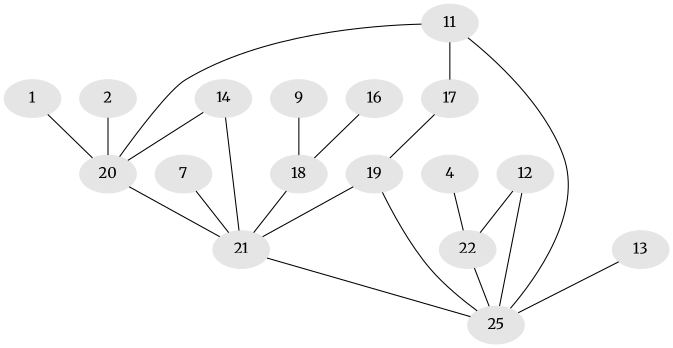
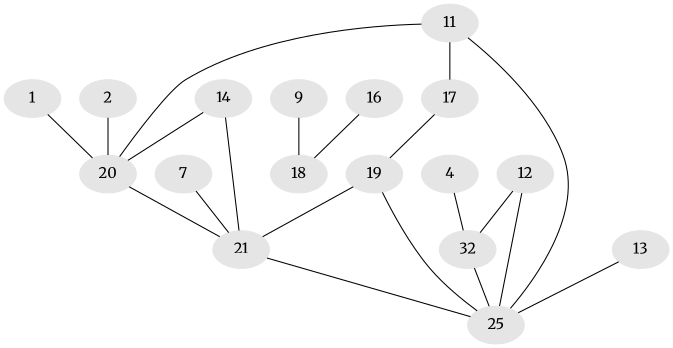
edge "18" -- "21": removed
node "22": label "22" -> "32"
